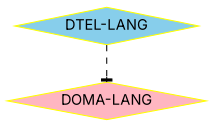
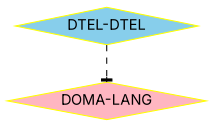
node "DTEL-LANG": label "DTEL-LANG" -> "DTEL-DTEL"
